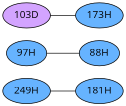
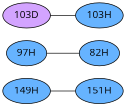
node "173H": label "173H" -> "103H"
node "88H": label "88H" -> "82H"
node "249H": label "249H" -> "149H"
node "181H": label "181H" -> "151H"
